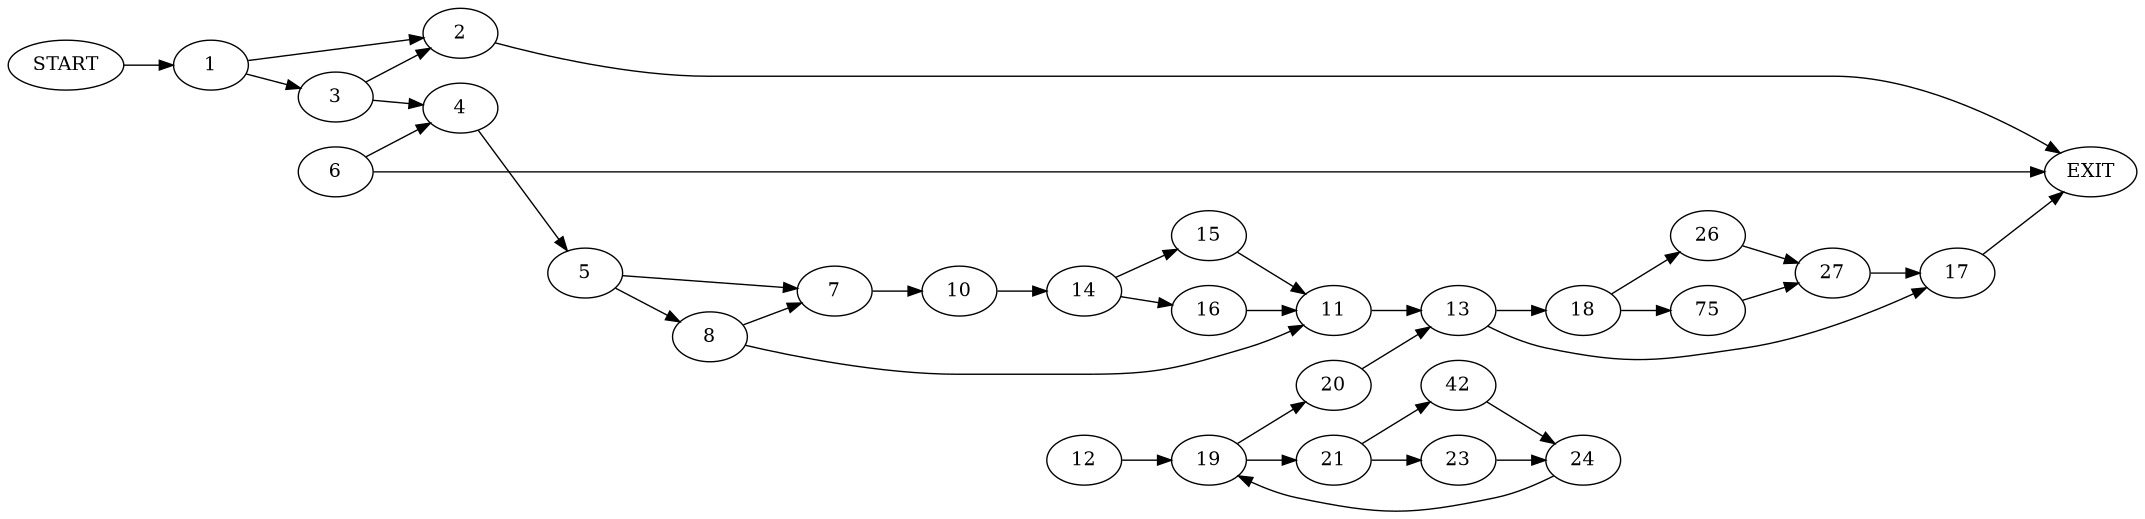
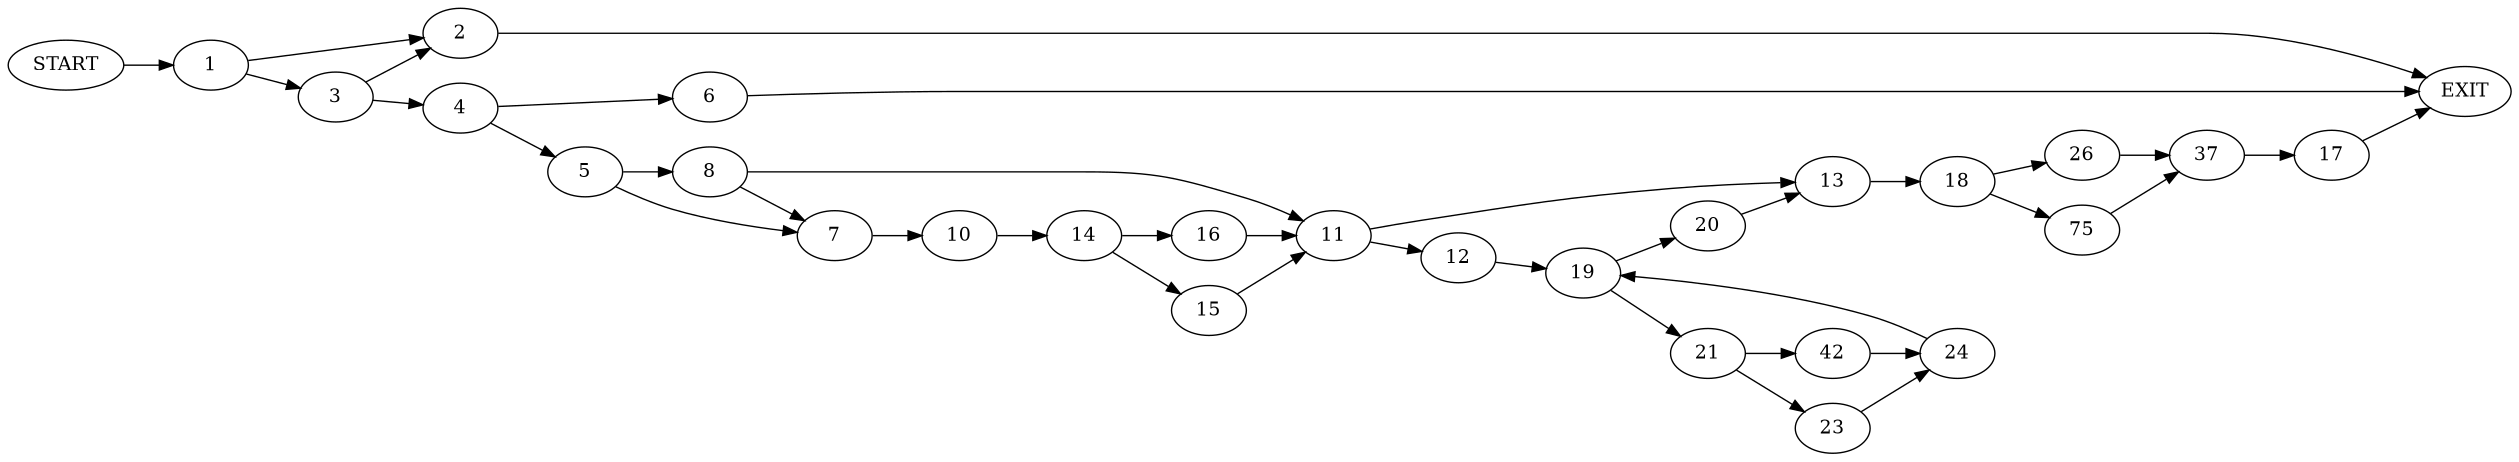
edge "6" -> "4": reversed
edge "11" -> "12": added
node "27": label "27" -> "37"
edge "13" -> "17": removed
